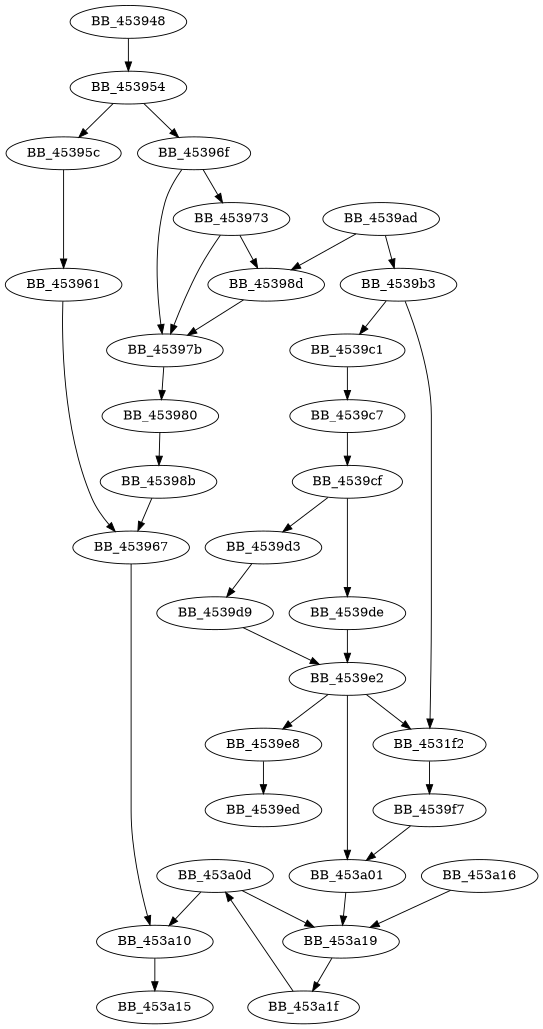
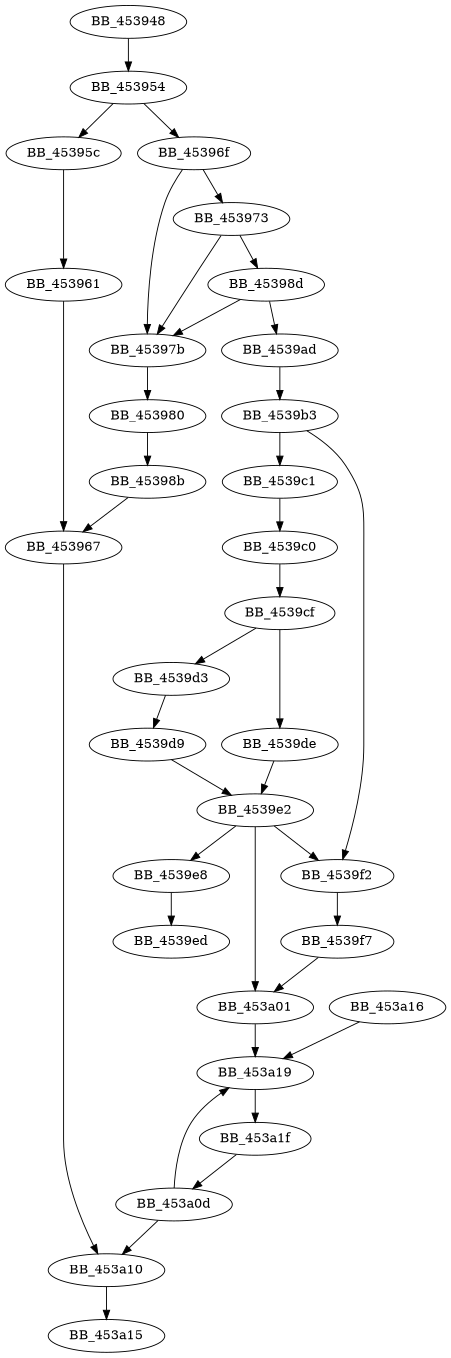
edge "BB_4539ad" -> "BB_45398d": reversed
node "BB_4539c7": label "BB_4539c7" -> "BB_4539c0"
node "BB_4531f2": label "BB_4531f2" -> "BB_4539f2"
